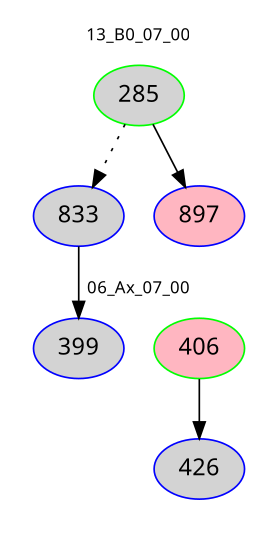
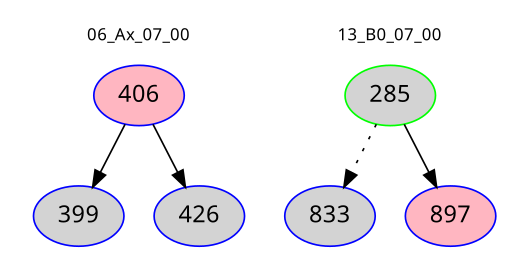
edge "833" -> "399": now "406" -> "399"
node "406": color green -> blue
